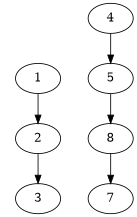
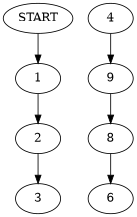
node "START": added
node "5": label "5" -> "9"
node "7": label "7" -> "6"
